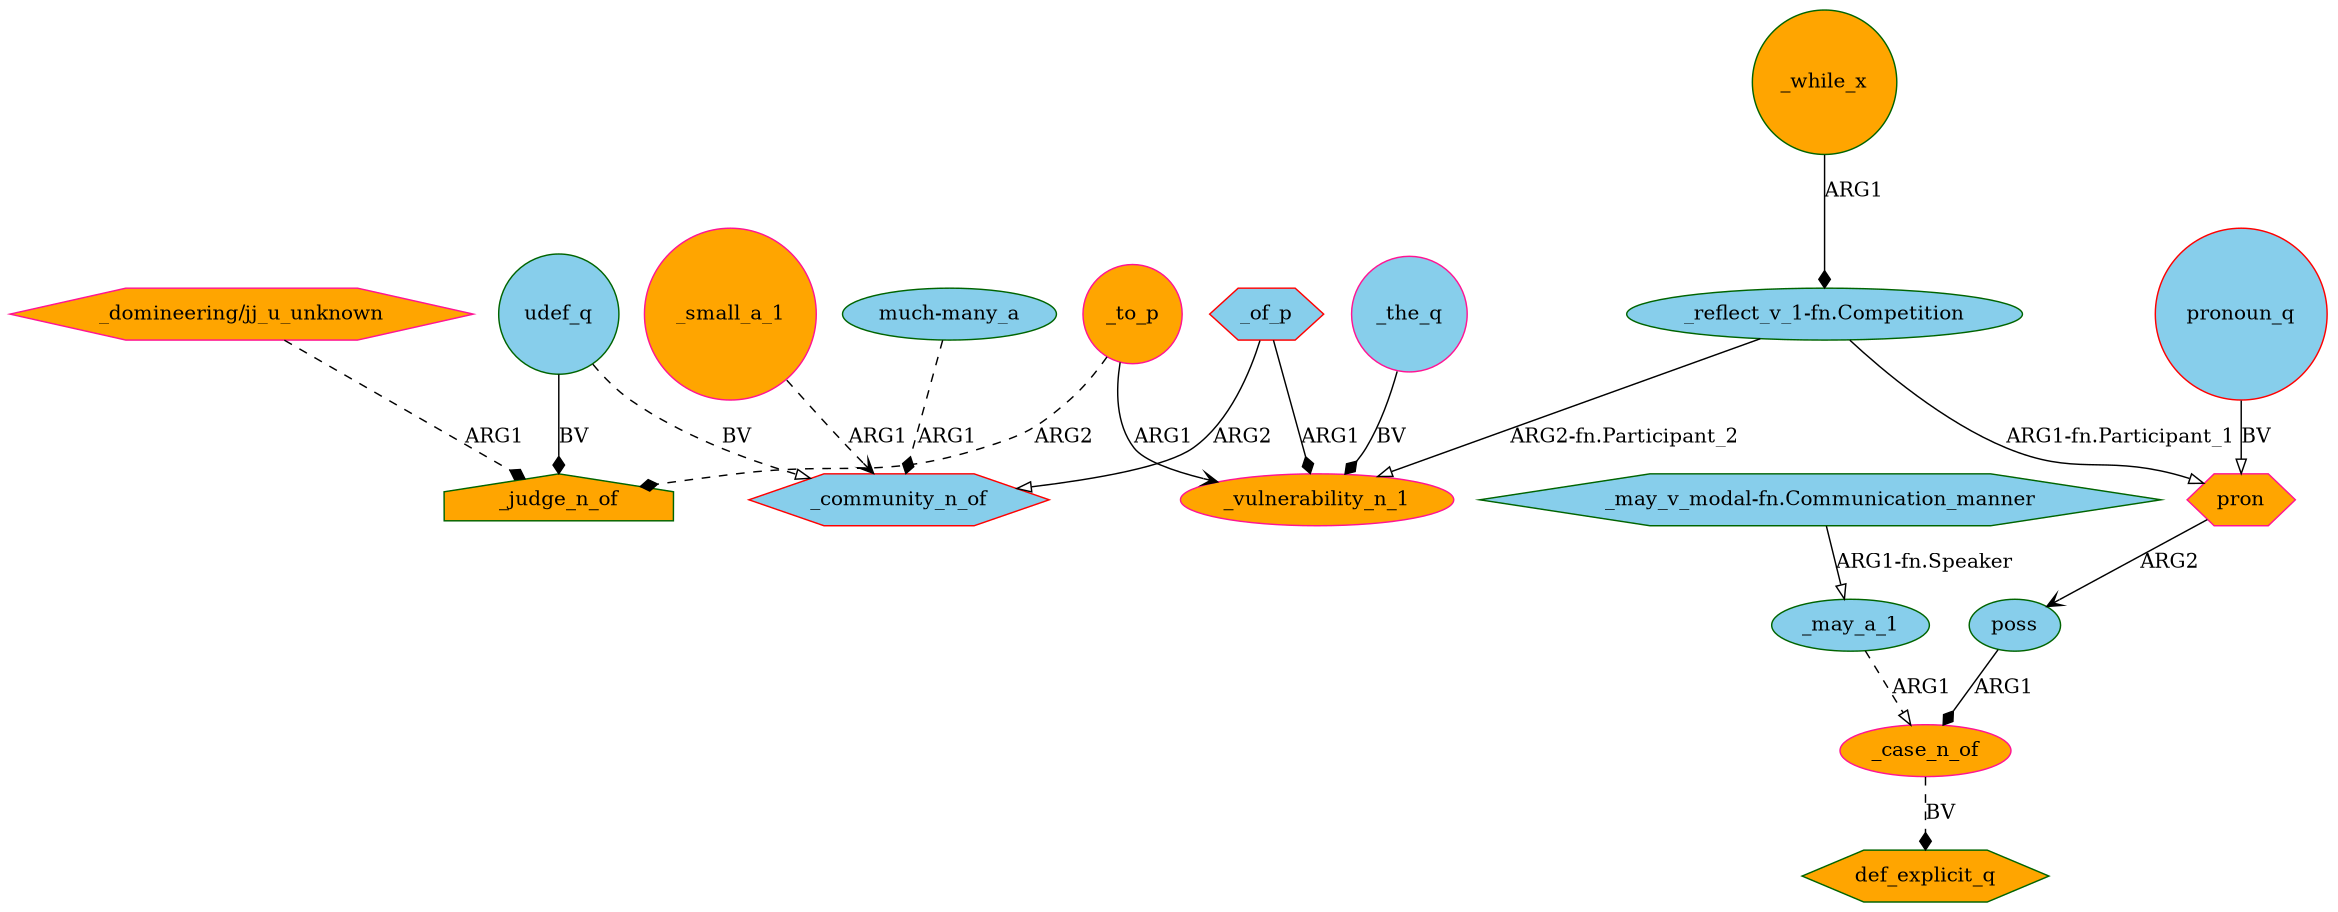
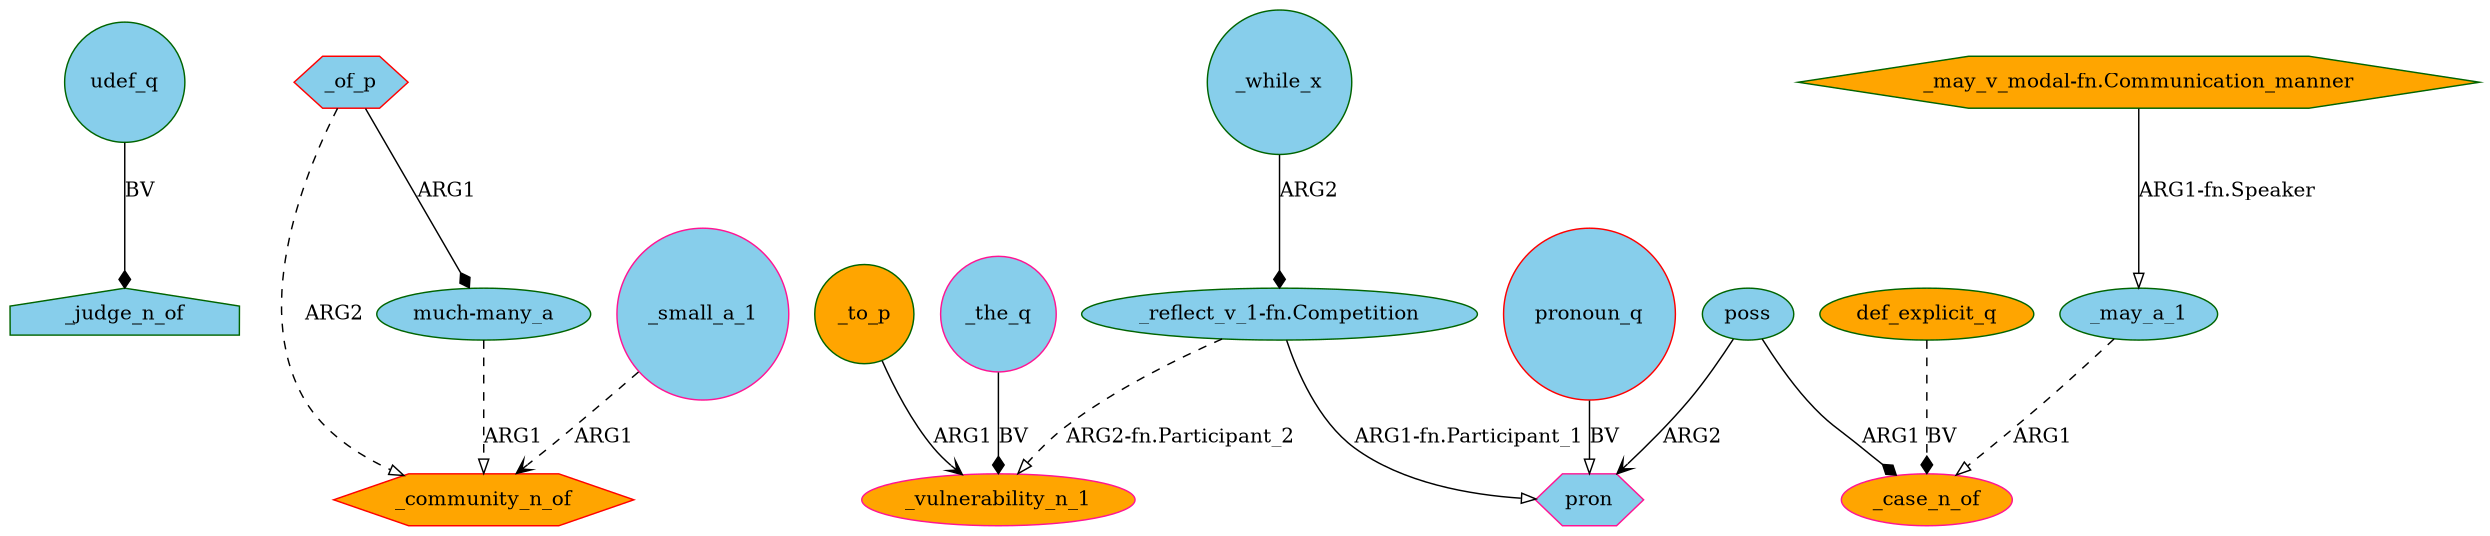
node "_while_x": fillcolor orange -> skyblue
edge "_while_x" -> "_reflect_v_1-fn.Competition": label "ARG1" -> "ARG2"
node "_domineering/jj_u_unknown": removed
node "_small_a_1": fillcolor orange -> skyblue
node "_to_p": color deeppink -> darkgreen
edge "much-many_a" -> "_community_n_of": arrowhead diamond -> onormal
edge "_of_p" -> "_vulnerability_n_1": now "_of_p" -> "much-many_a"
edge "_reflect_v_1-fn.Competition" -> "_vulnerability_n_1": style solid -> dashed
edge "udef_q" -> "_community_n_of": removed, label "BV"
edge "_of_p" -> "_community_n_of": style solid -> dashed
edge "_to_p" -> "_judge_n_of": removed, label "ARG2"
node "_judge_n_of": fillcolor orange -> skyblue
node "_community_n_of": fillcolor skyblue -> orange
node "_may_v_modal-fn.Communication_manner": fillcolor skyblue -> orange
node "pron": fillcolor orange -> skyblue
edge "pron" -> "poss": reversed
edge "_case_n_of" -> "def_explicit_q": reversed
node "def_explicit_q": shape hexagon -> ellipse
